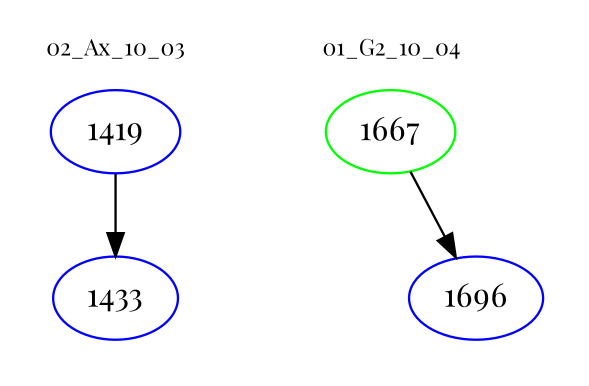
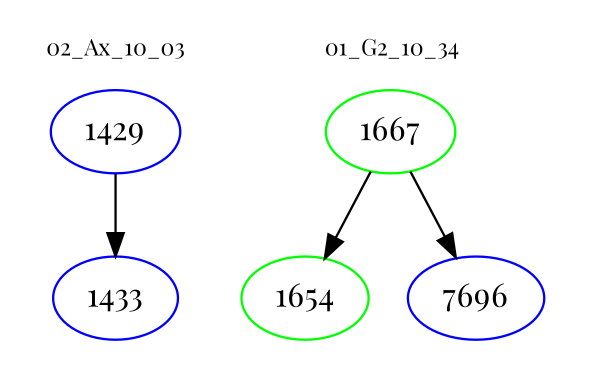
cluster "01_G2_10_04": label "01_G2_10_04" -> "01_G2_10_34"
node "1419": label "1419" -> "1429"
node "1654": added
node "1696": label "1696" -> "7696"
